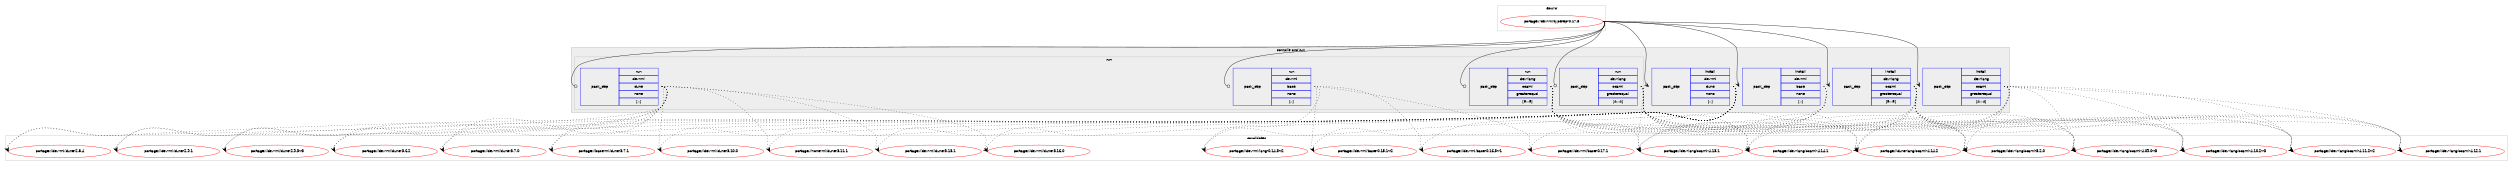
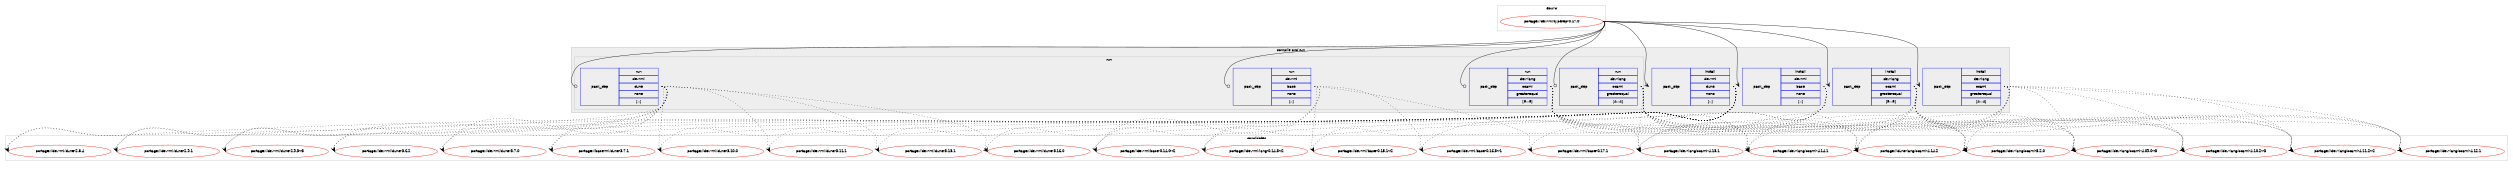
node "portage://dev-ml/typerep-0.17.5": label "portage://dev-ml/typerep-0.17.5" -> "portage://dev-ml/typerep-0.17.0"
node "portage://none-ml/dune-3.11.1": label "portage://none-ml/dune-3.11.1" -> "portage://dev-ml/dune-3.11.1"
node "portage://dev-ml/base-0.14.0-r2": added
